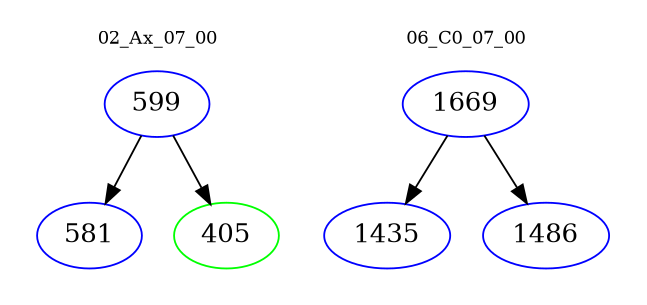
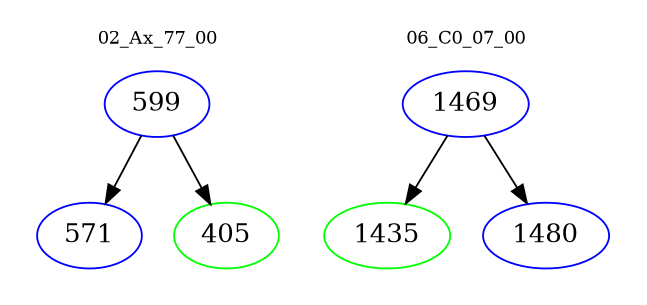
cluster "02_Ax_07_00": label "02_Ax_07_00" -> "02_Ax_77_00"
node "1669": label "1669" -> "1469"
node "581": label "581" -> "571"
node "1435": color blue -> green
node "1486": label "1486" -> "1480"
